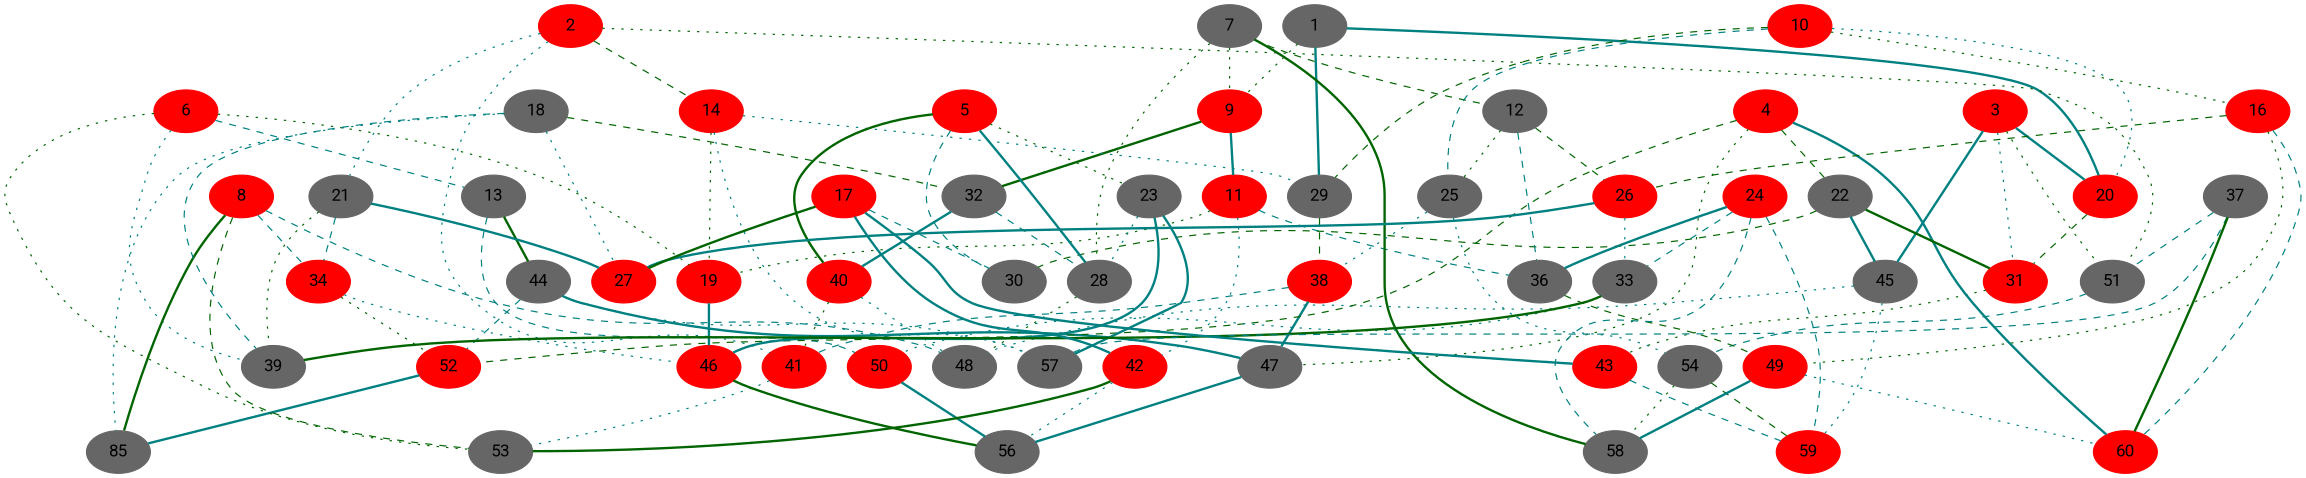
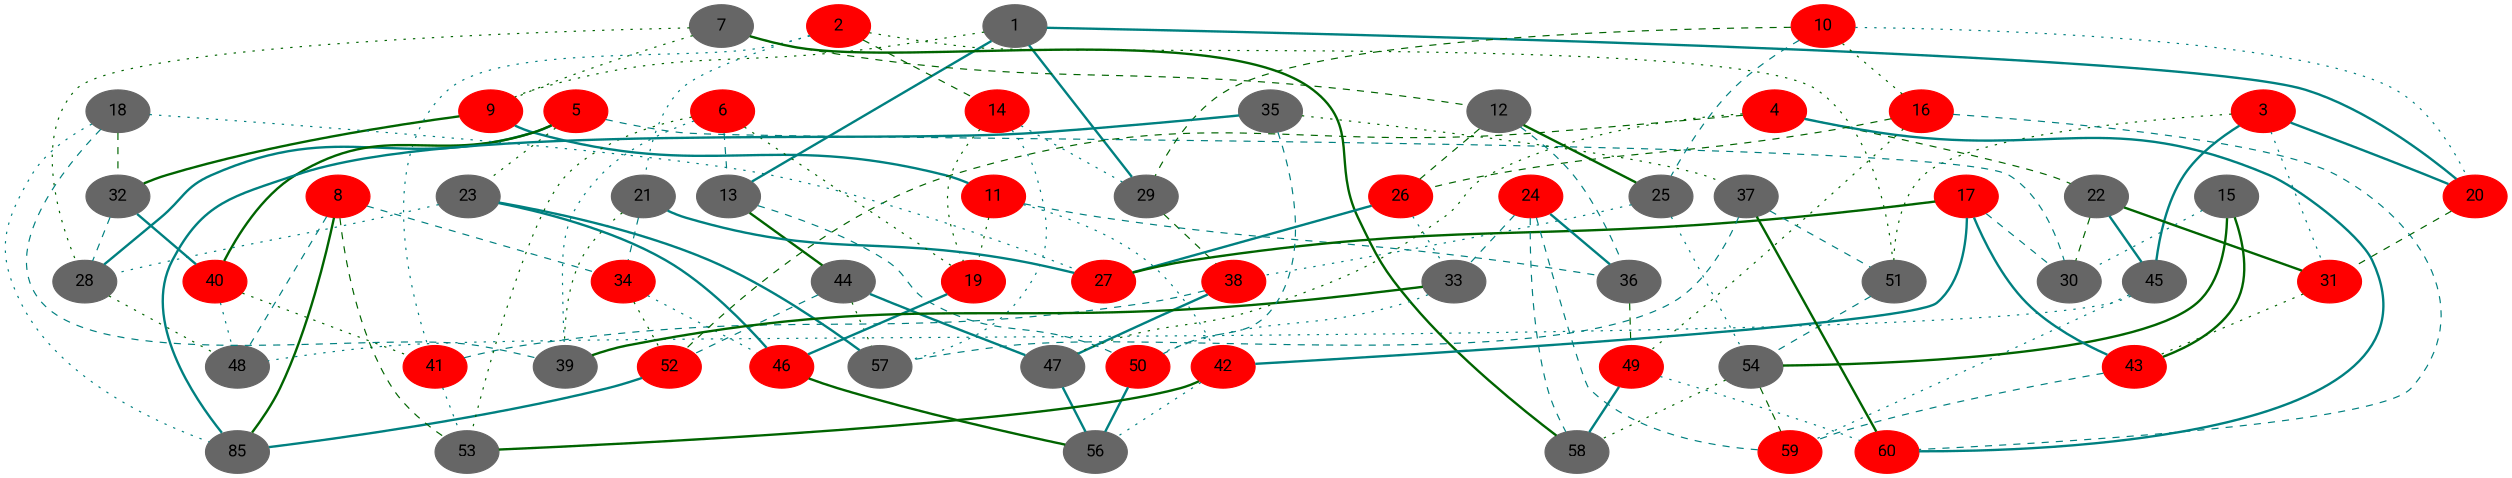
edge "1" -- "13": added
node "35": added
edge "12" -- "25": style dotted -> bold
node "15": added
edge "44" -- "57": color teal -> darkgreen
